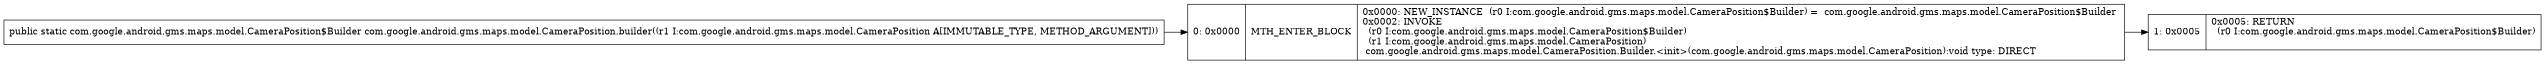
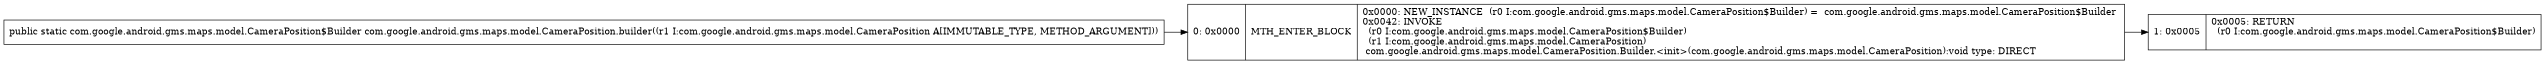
node "0: 0x0000": text "0x0002: INVOKE" -> "0x0042: INVOKE"
